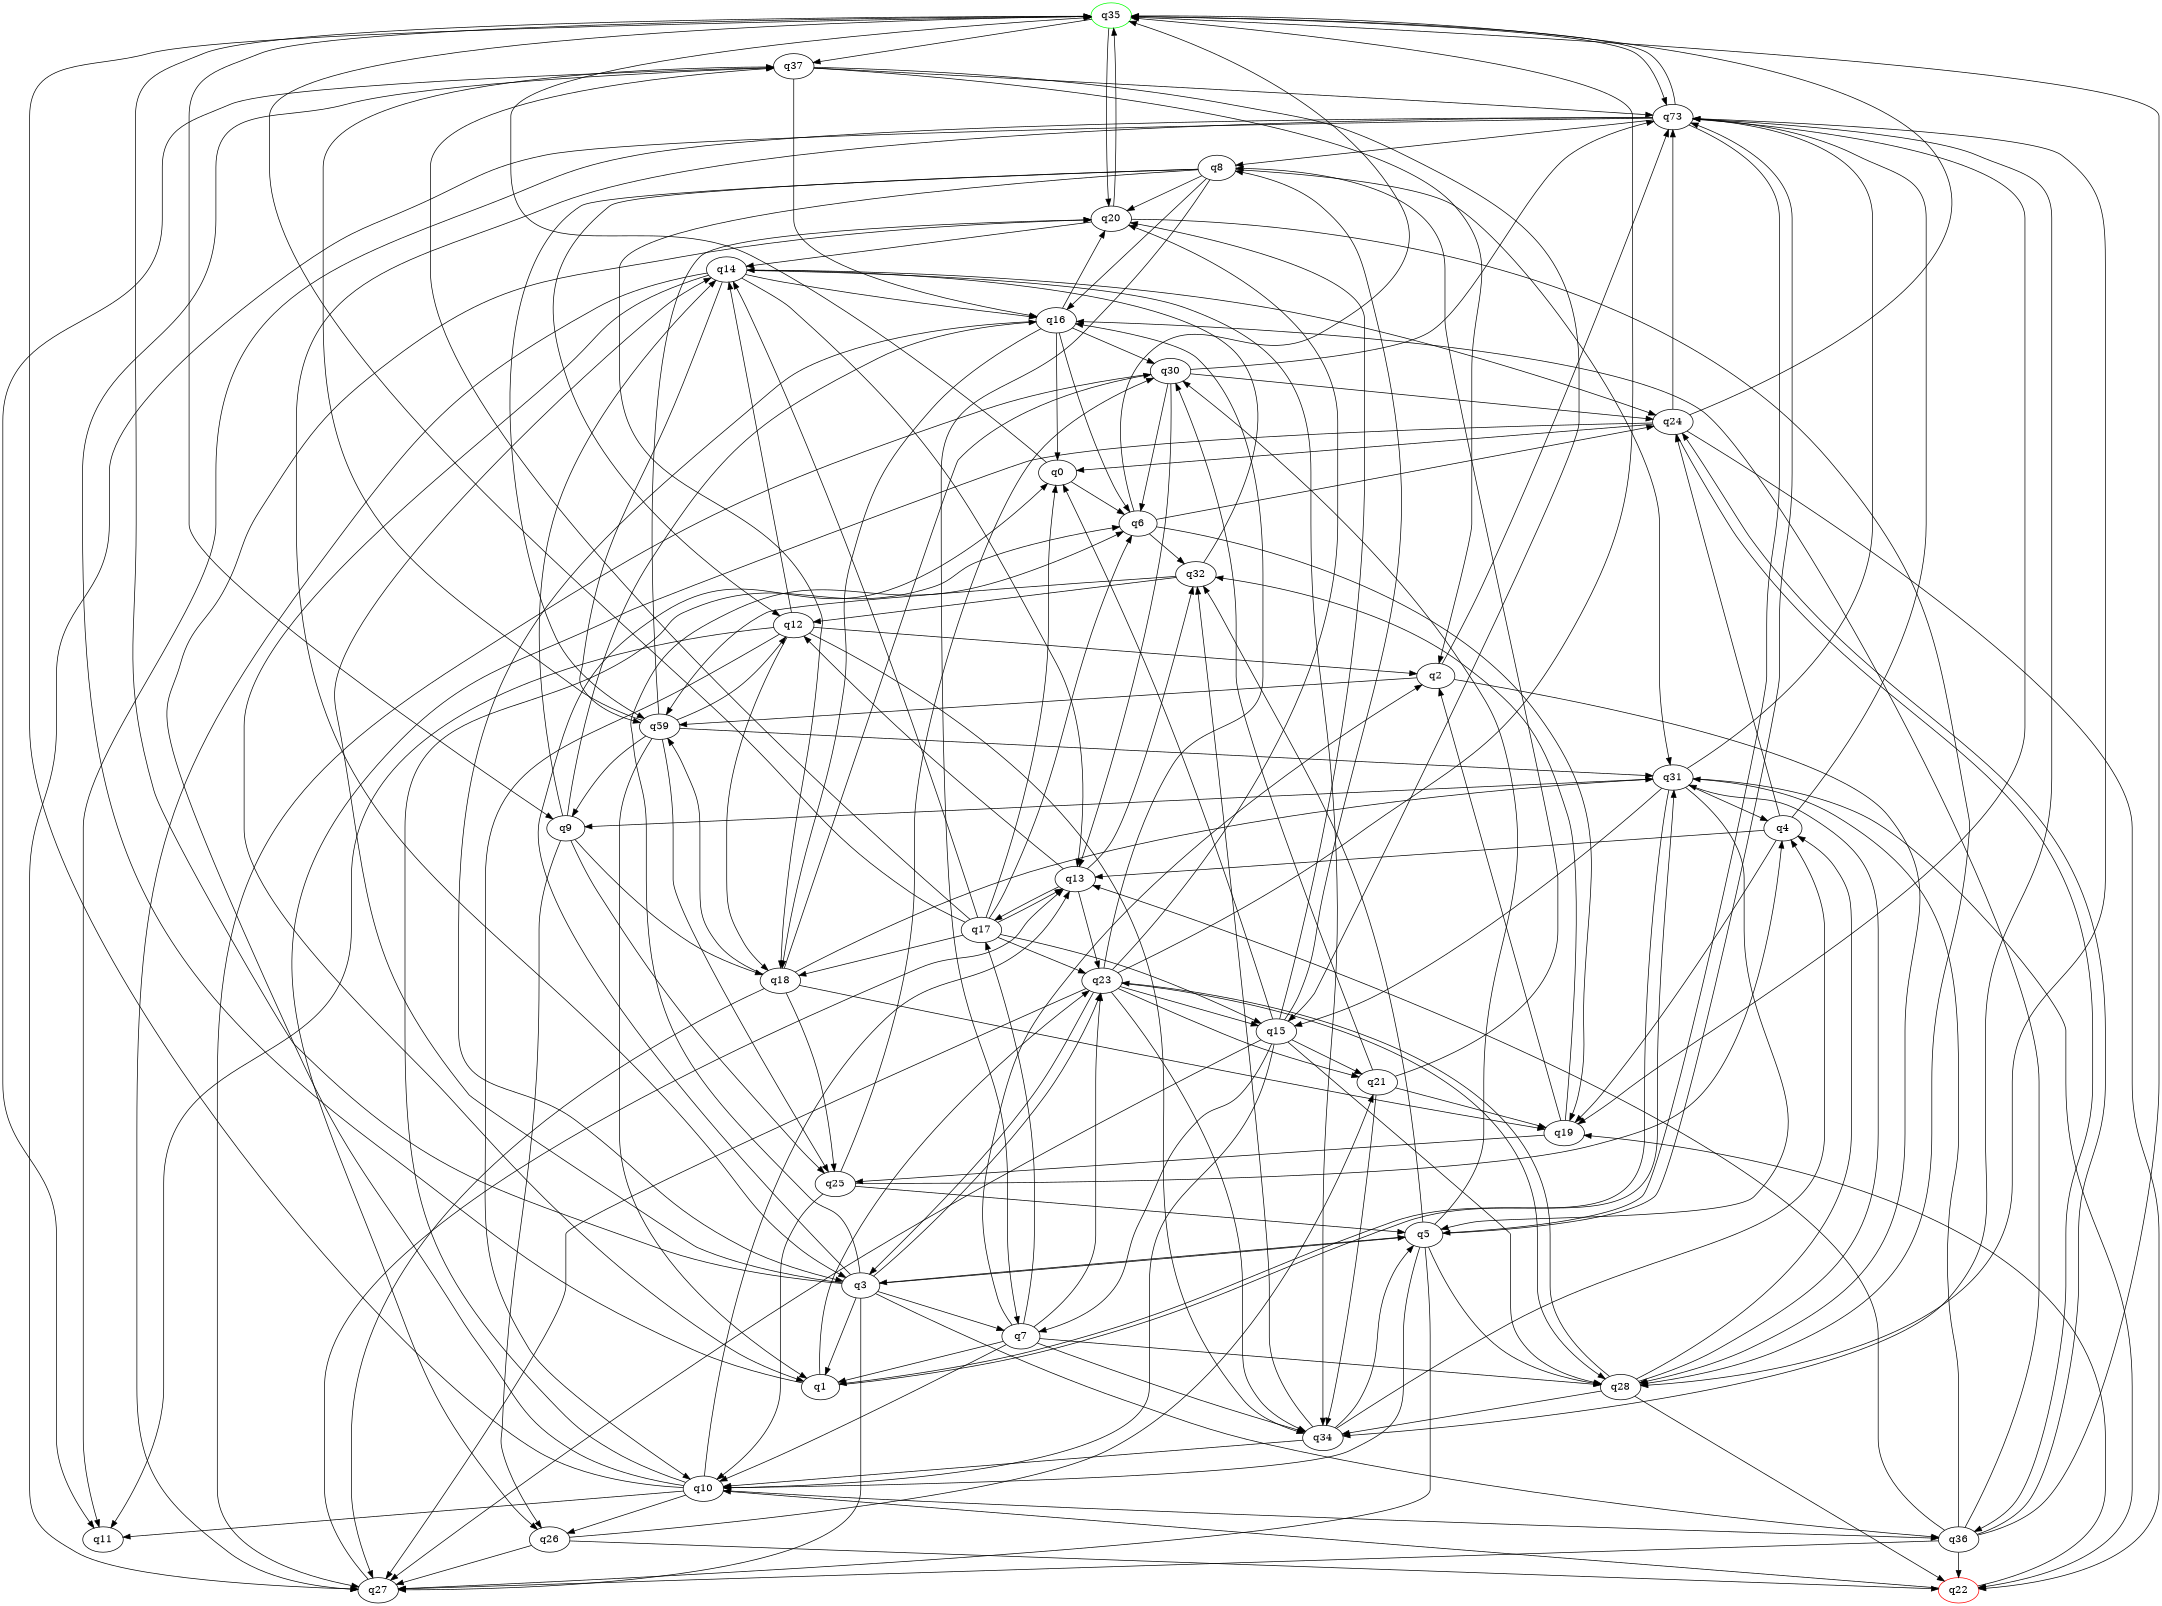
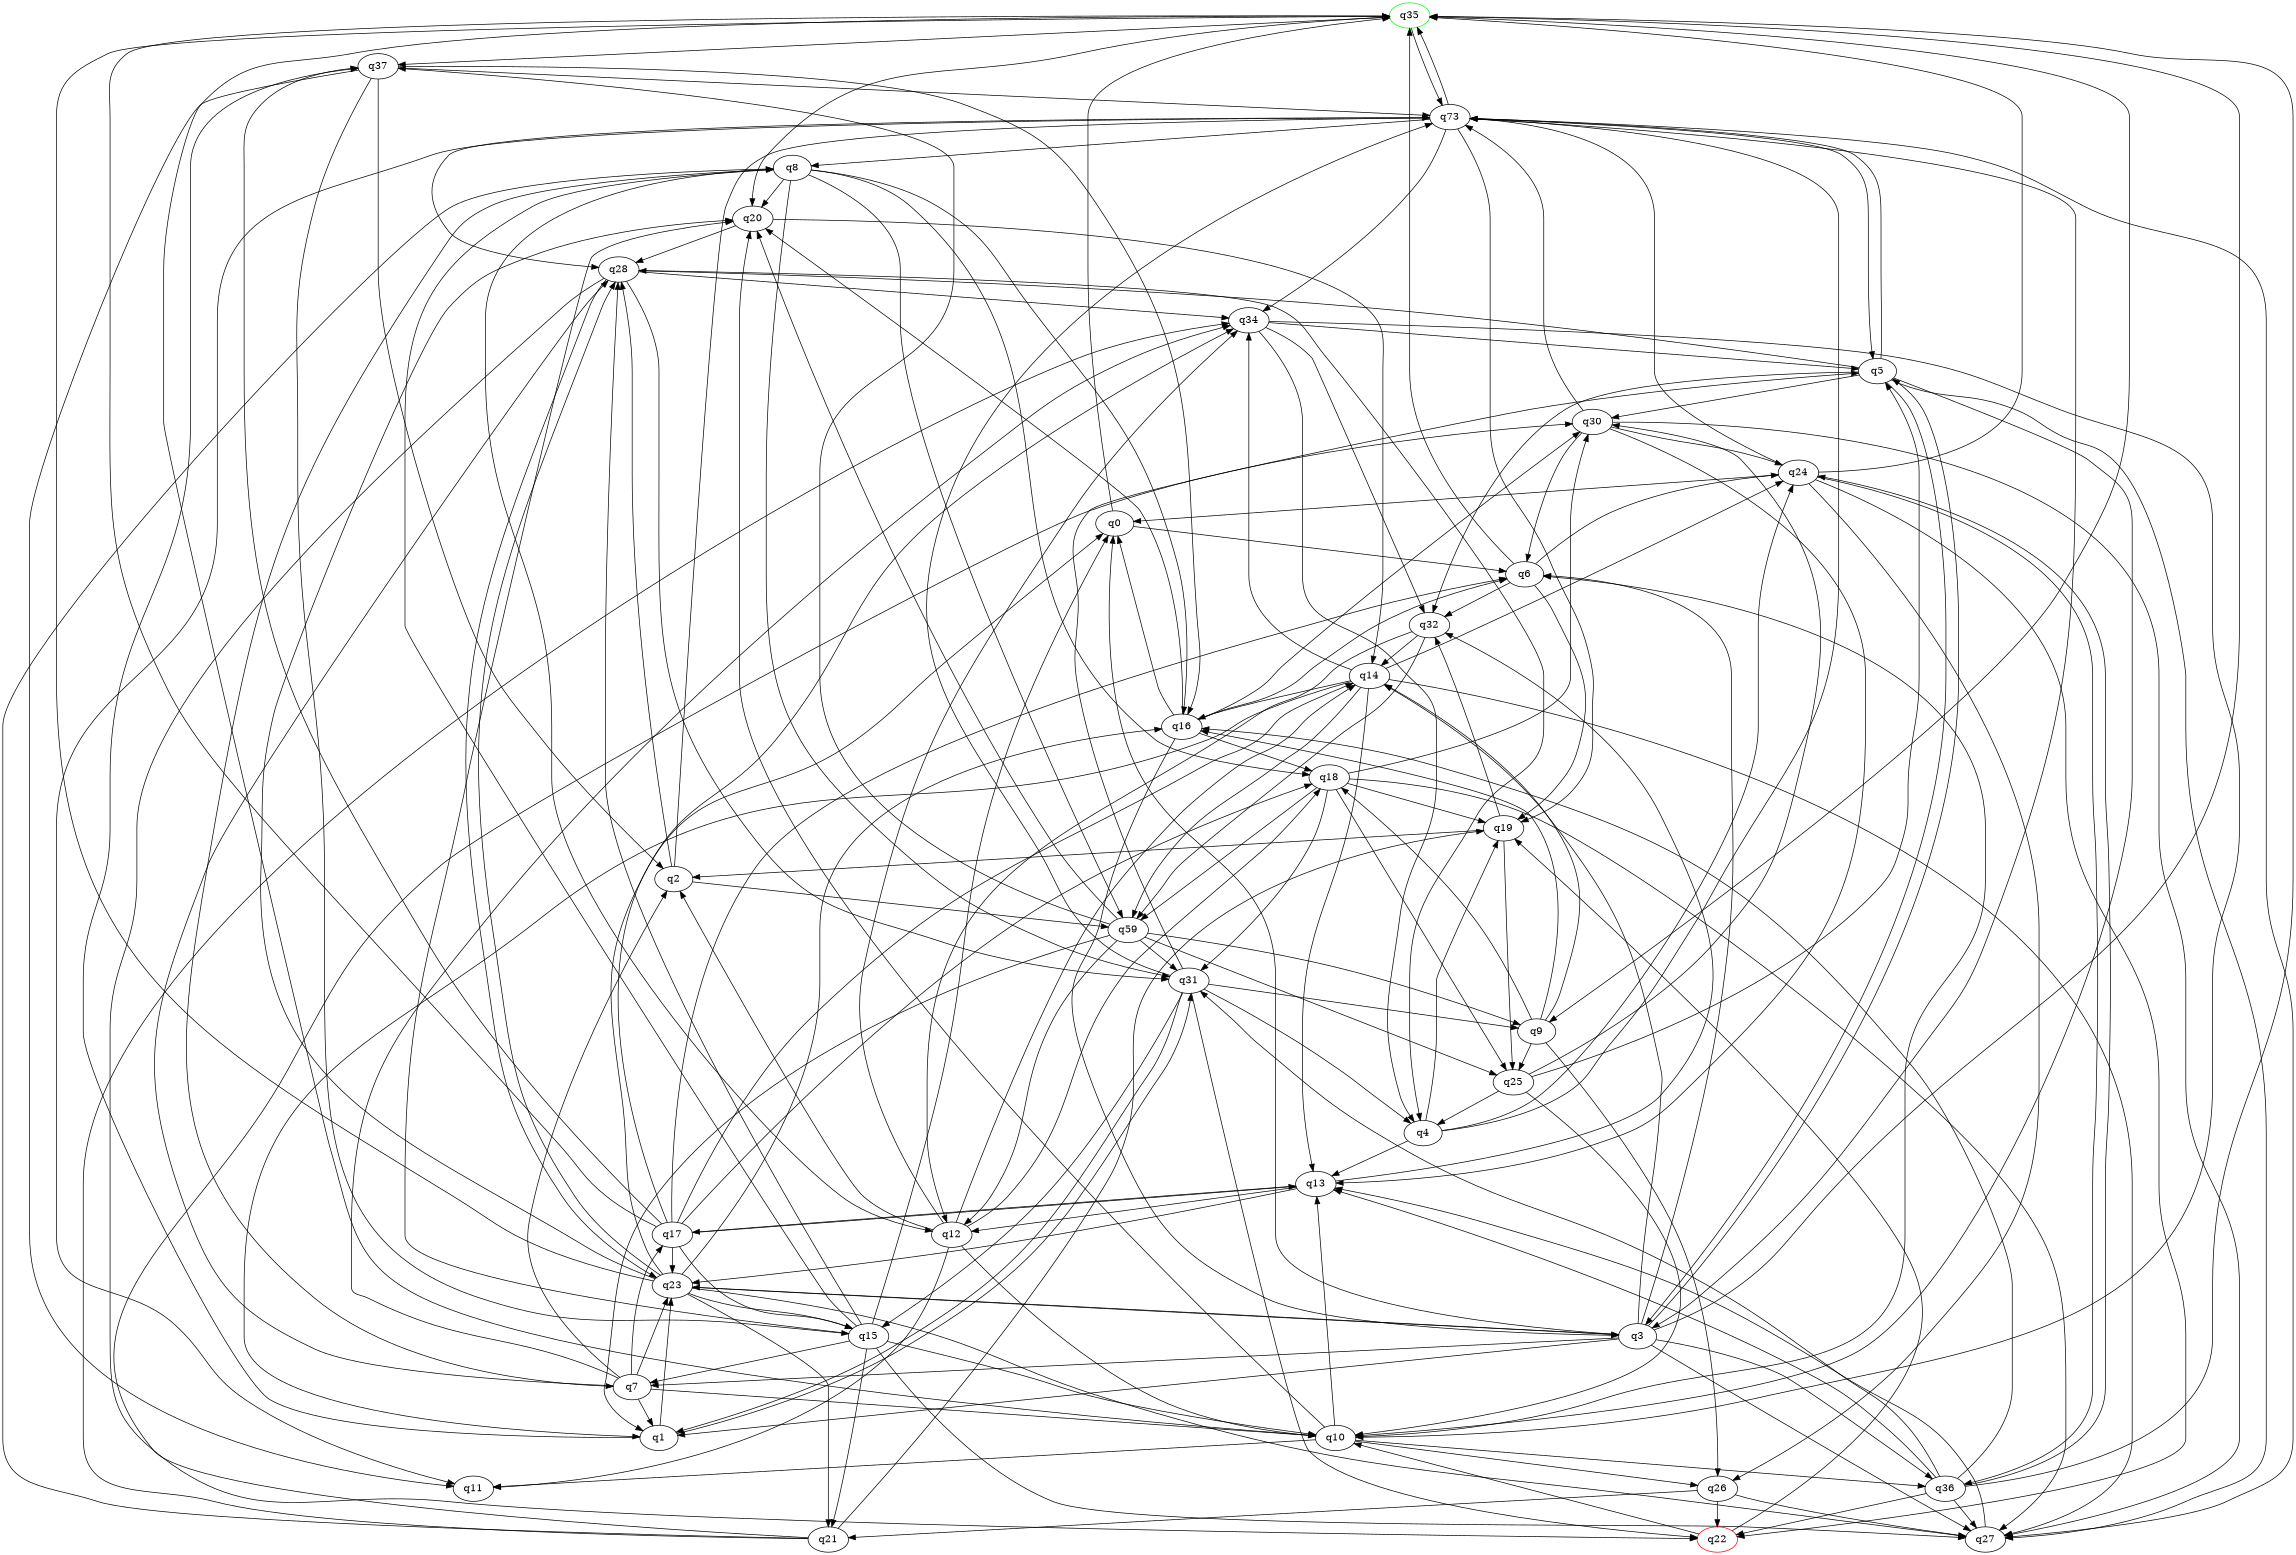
edge "q20" -> "q35": removed
